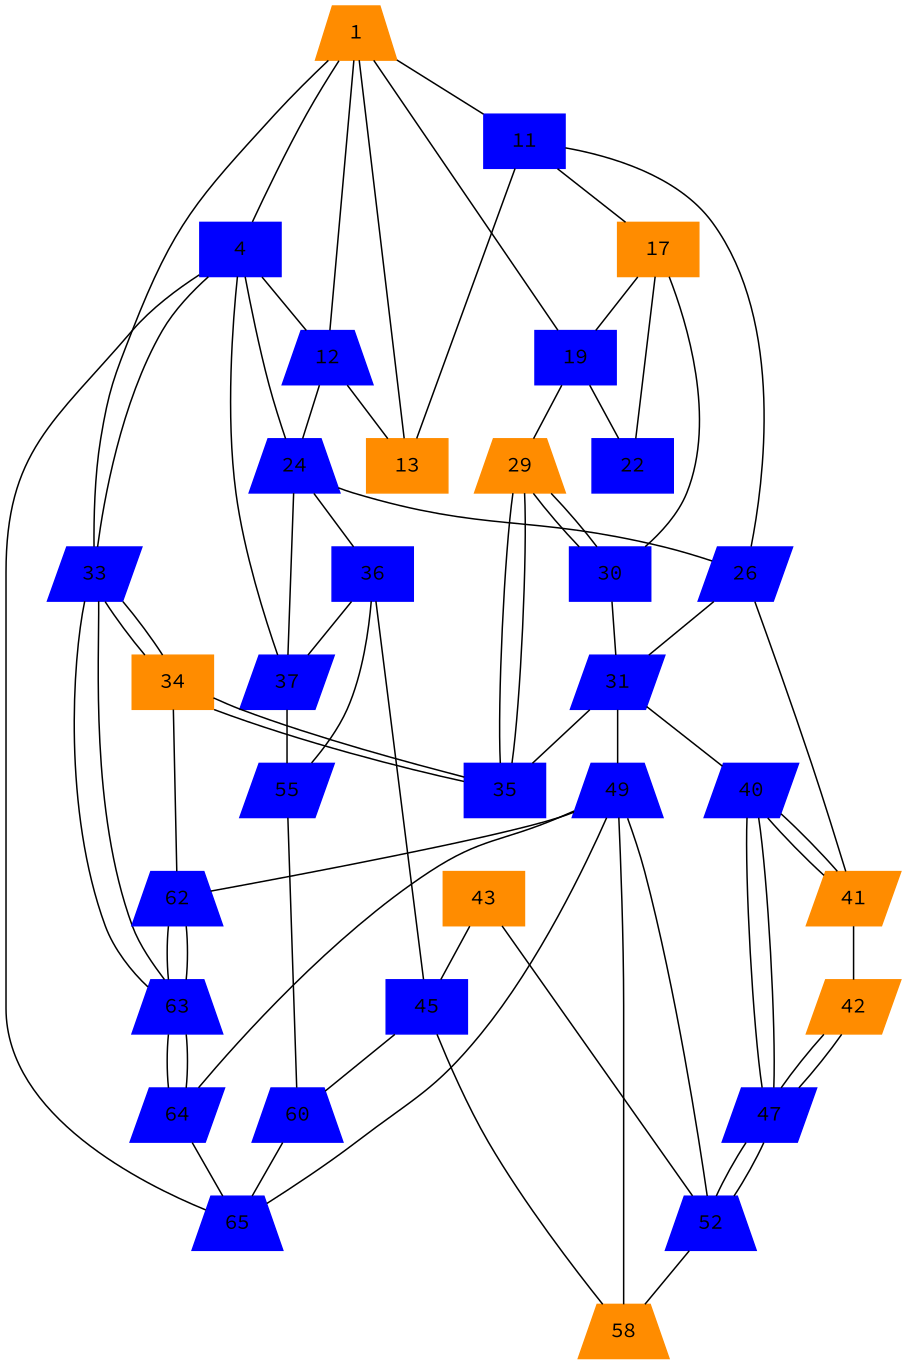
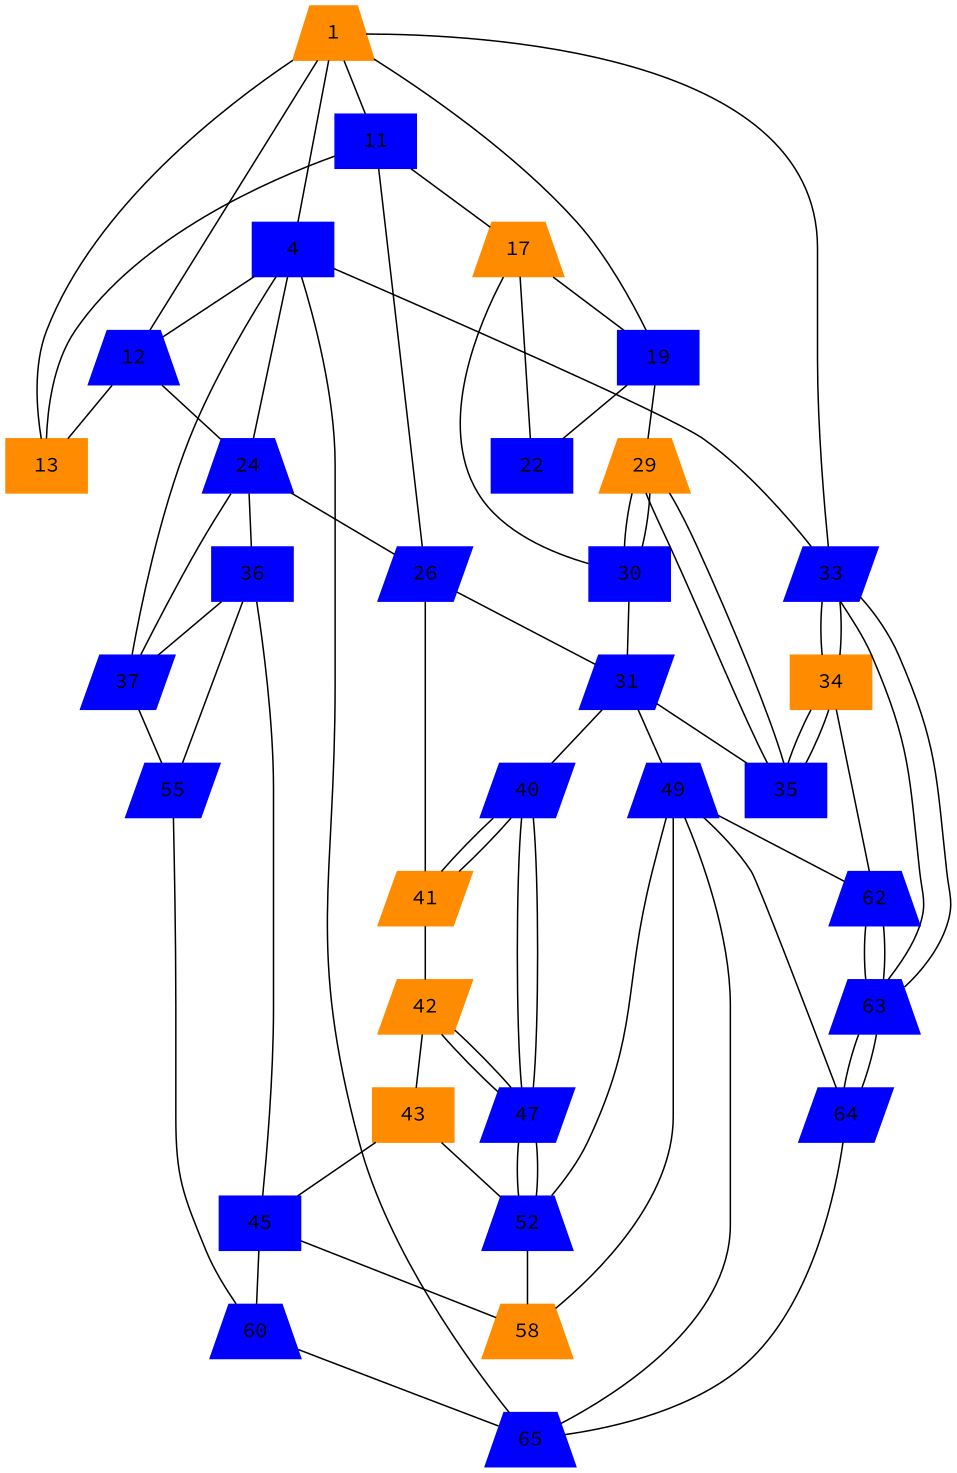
node "17": shape box -> trapezium
edge "42" -- "43": added
